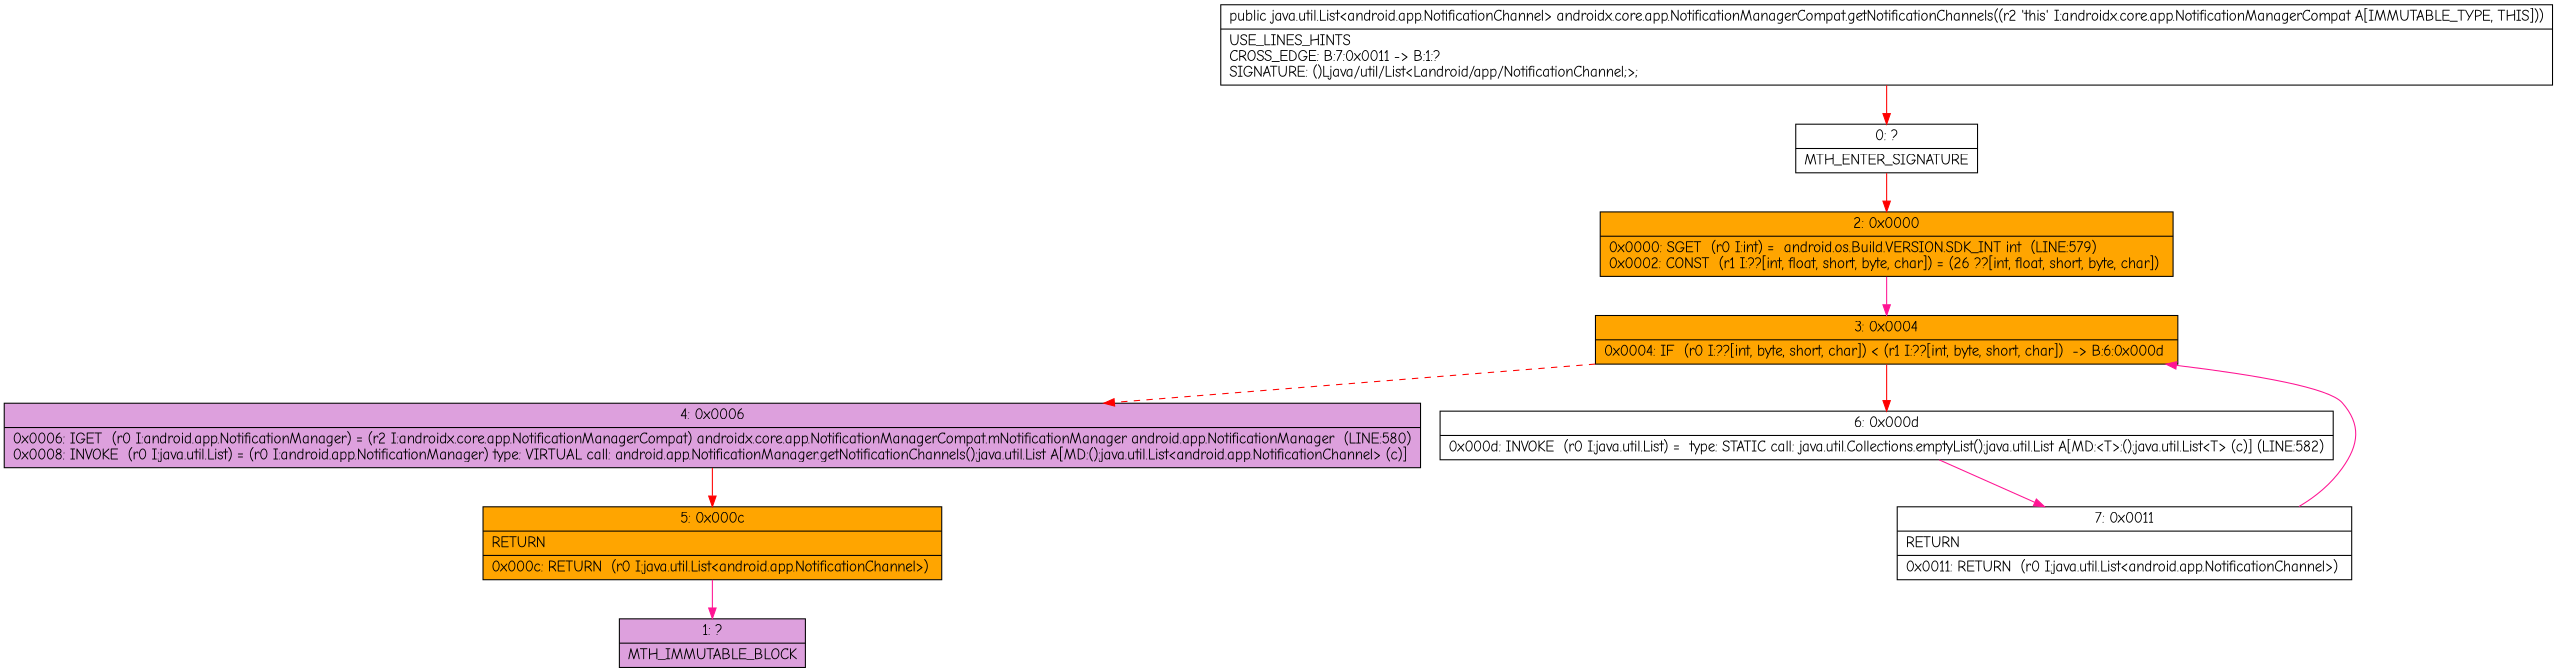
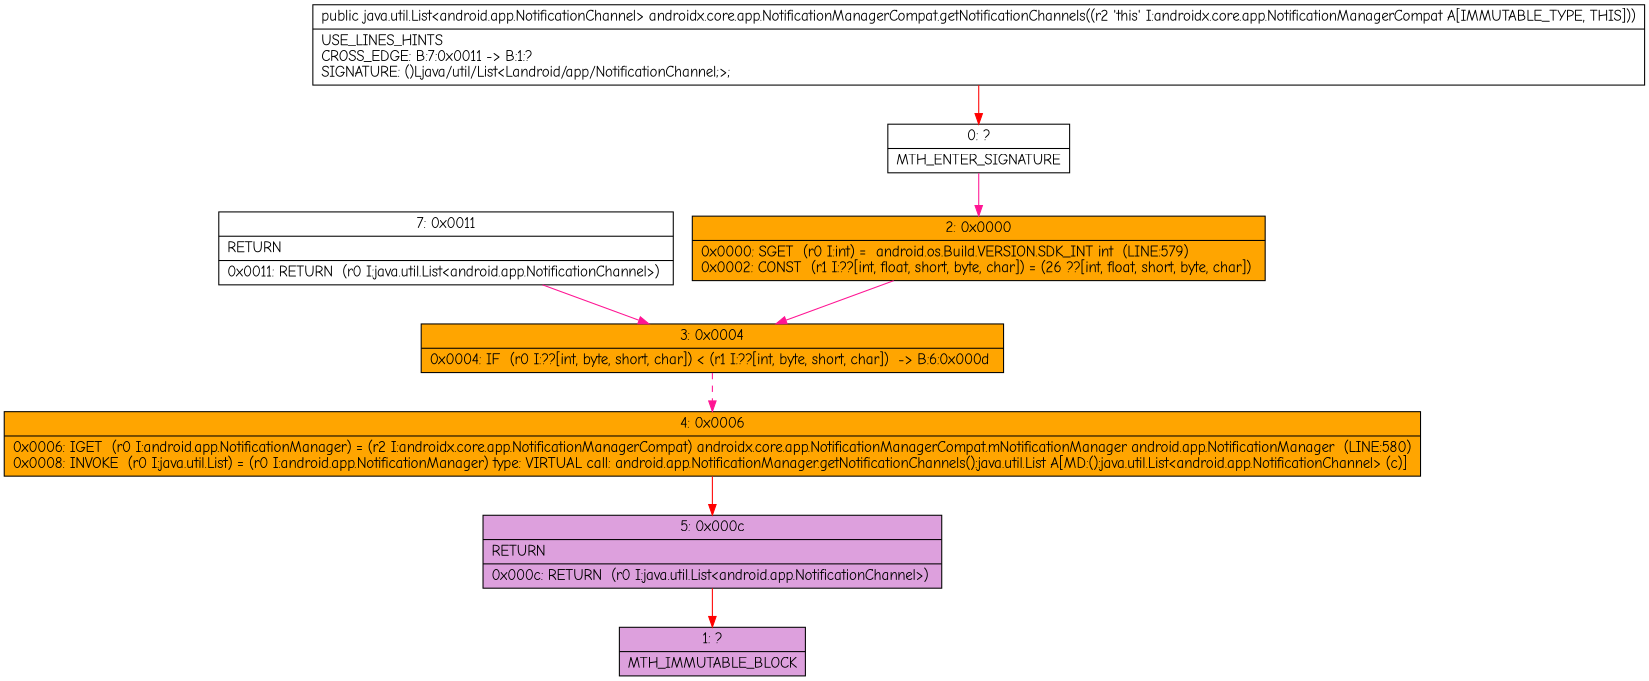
edge "0: ?" -> "2: 0x0000": color red -> deeppink
edge "3: 0x0004" -> "4: 0x0006": color red -> deeppink
node "4: 0x0006": fillcolor plum -> orange
node "6: 0x000d": removed
node "5: 0x000c": fillcolor orange -> plum
edge "5: 0x000c" -> "1: ?": color deeppink -> red
